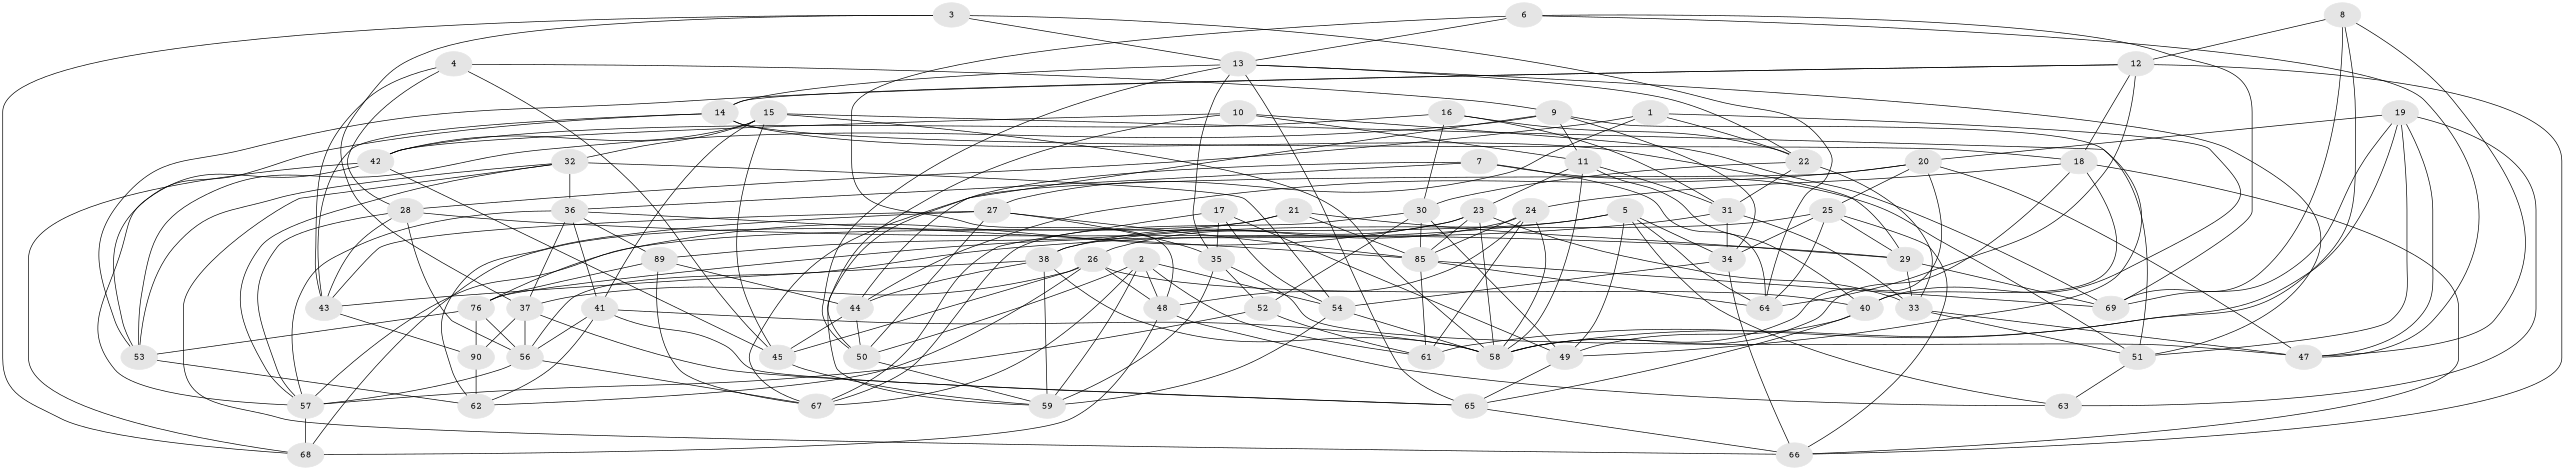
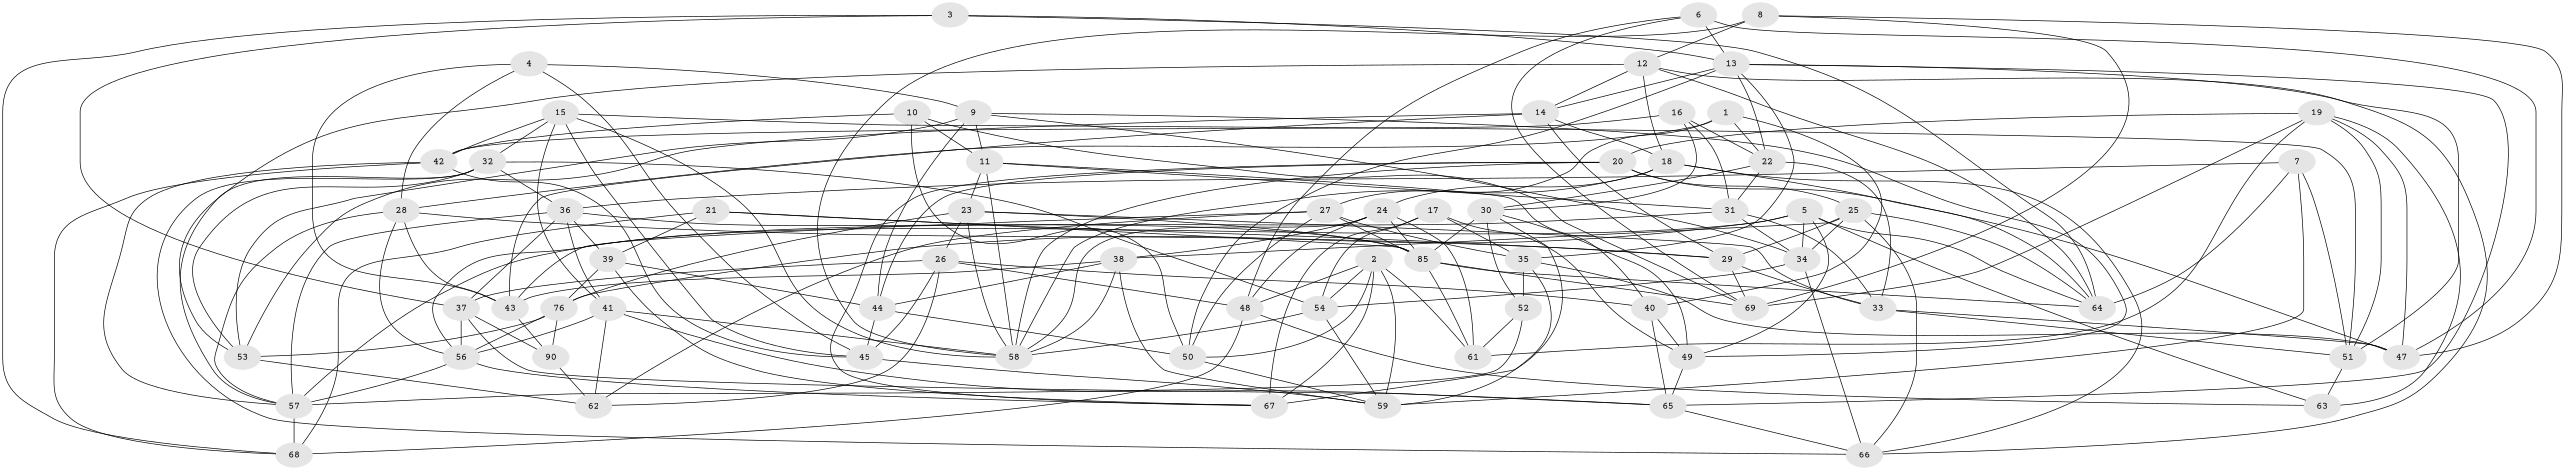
node "89": label "89" -> "39"
edge "18" -- "40": now "18" -- "64"
